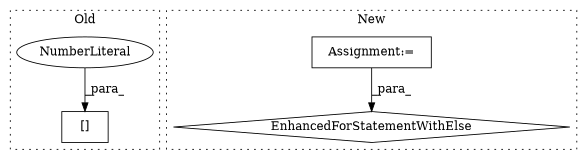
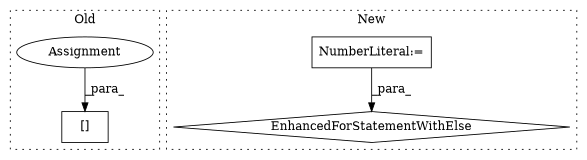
node "NumberLiteral": label "NumberLiteral" -> "Assignment"
node "Assignment:=": label "Assignment:=" -> "NumberLiteral:="
